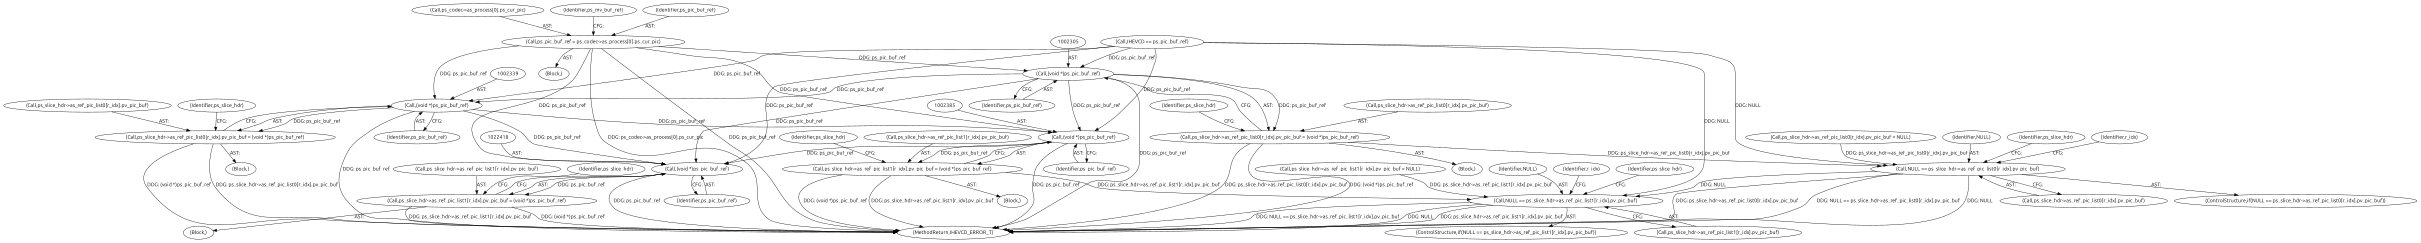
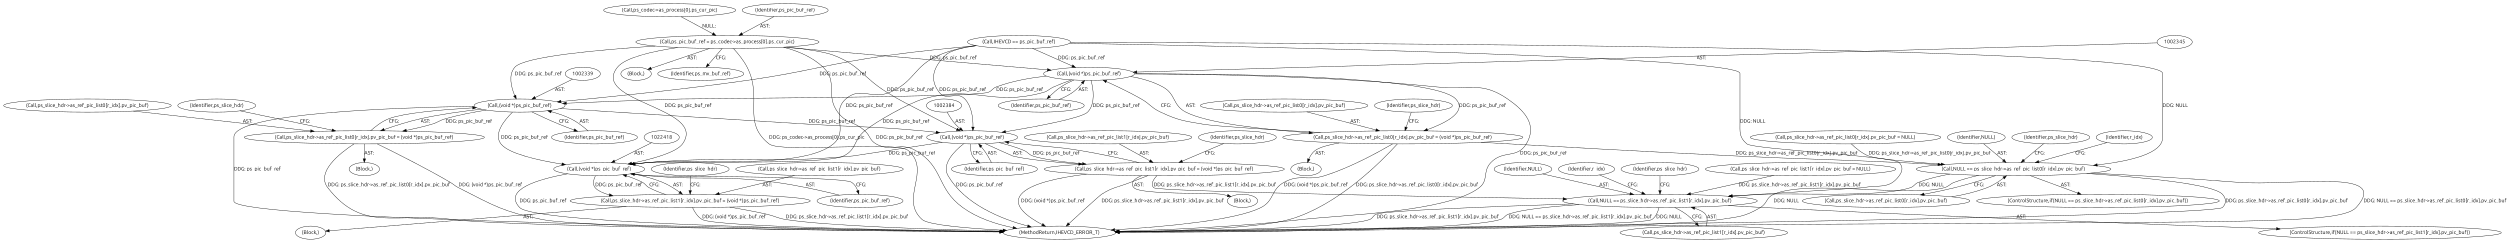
edge "(Identifier,ps_mv_buf_ref)" -> "(Call,ps_pic_buf_ref = ps_codec->as_process[0].ps_cur_pic)": reversed
edge "(Call,ps_codec->as_process[0].ps_cur_pic)" -> "(Call,ps_pic_buf_ref = ps_codec->as_process[0].ps_cur_pic)": label "AST: " -> "NULL: "
node "1002305": label "1002305" -> "1002345"
node "1002385": label "1002385" -> "1002384"
